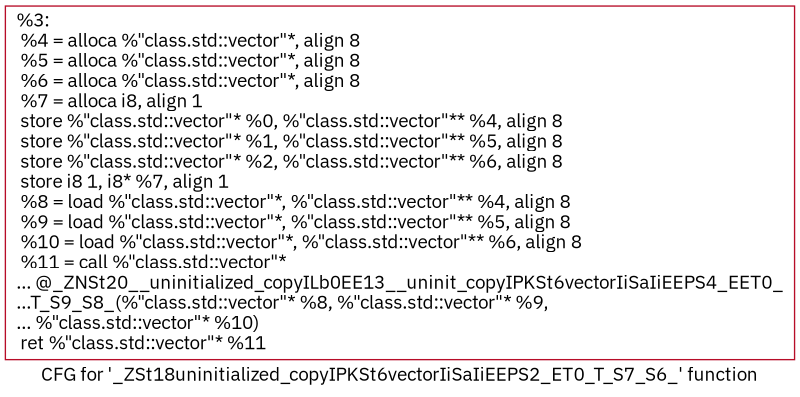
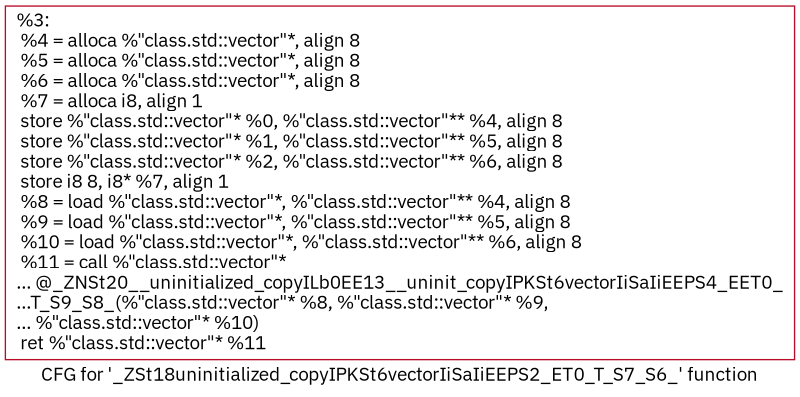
node "%3:": text "store i8 1, i8* %7, align 1" -> "store i8 8, i8* %7, align 1"
